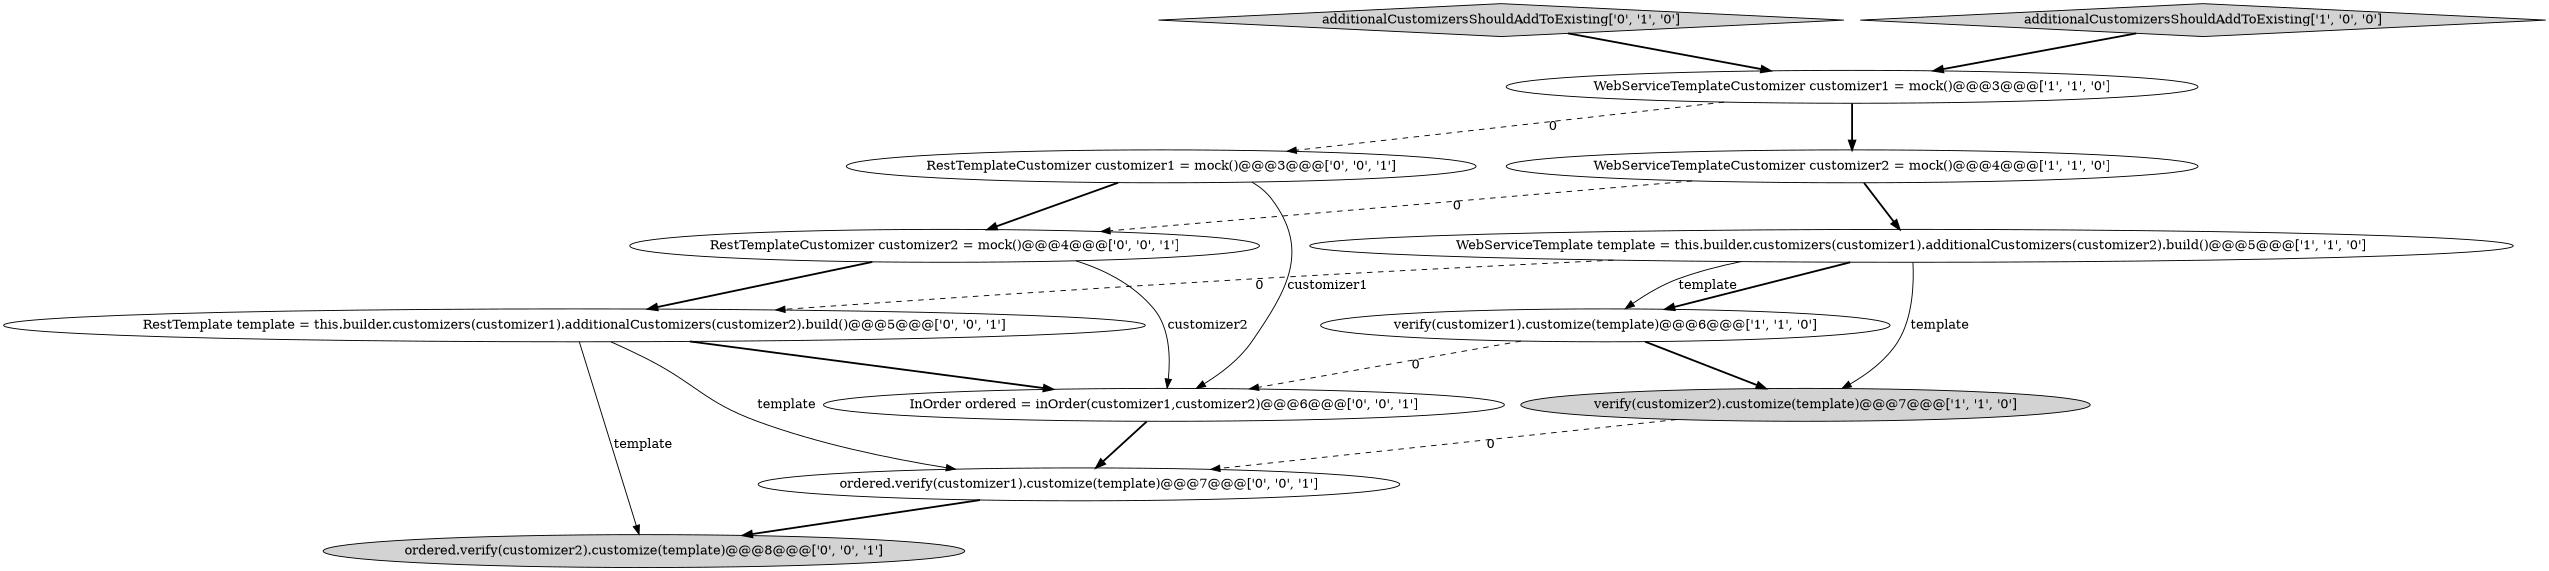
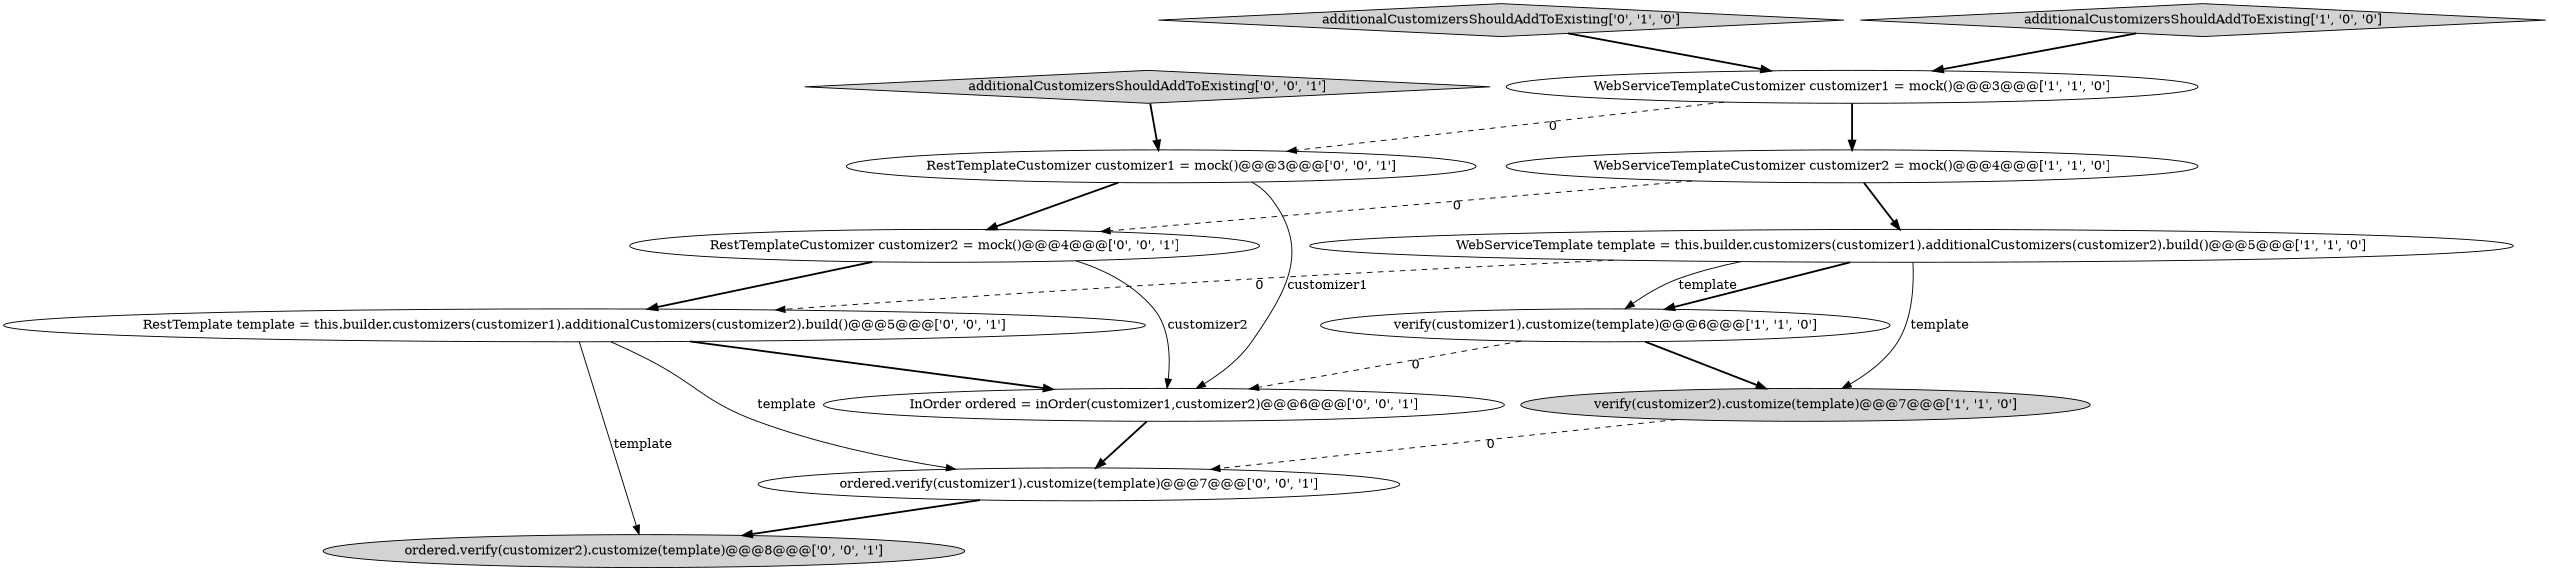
node "additionalCustomizersShouldAddToExisting['0', '0', '1']": added
